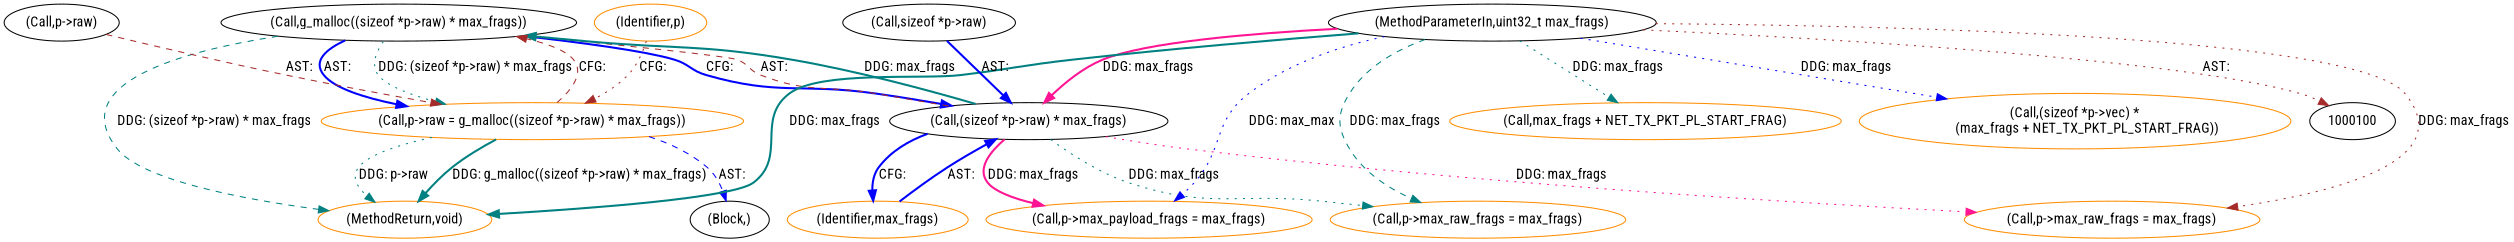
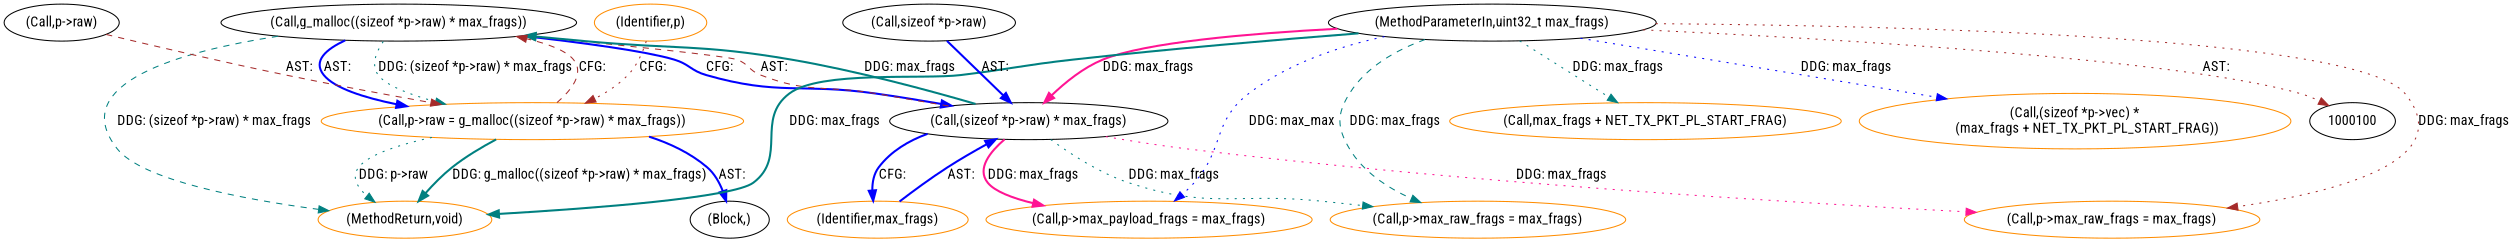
edge "(Call,p->raw = g_malloc((sizeof *p->raw) * max_frags))" -> "(Block,)": style dashed -> bold
